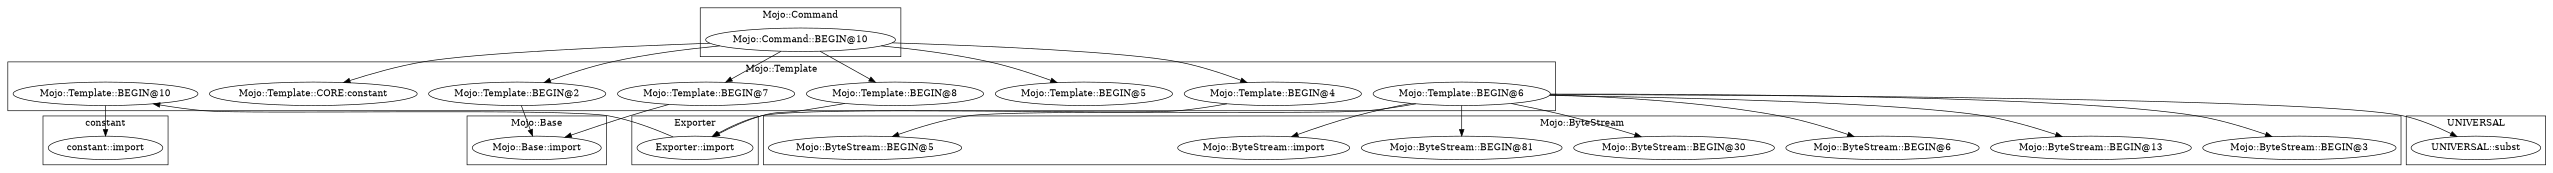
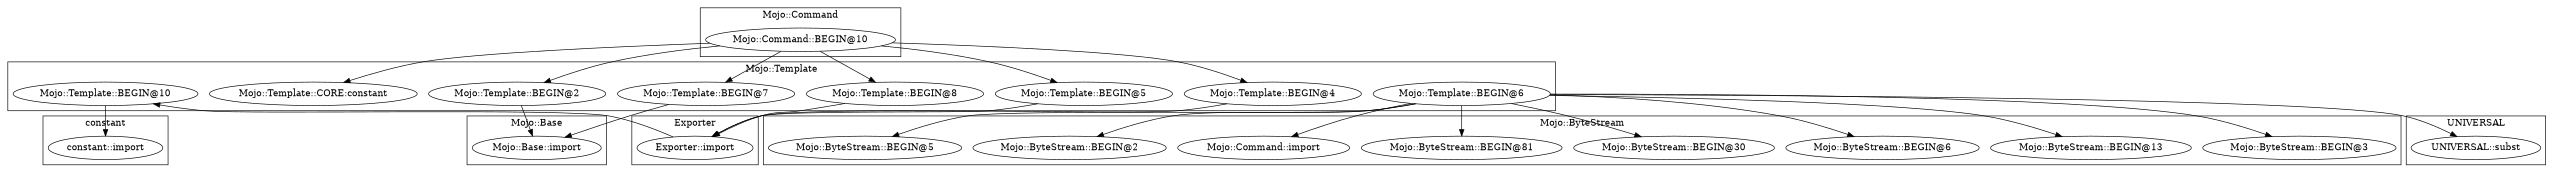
edge "Mojo::Template::BEGIN@5" -> "Exporter::import": added
node "Mojo::ByteStream::BEGIN@2": added
node "Mojo::ByteStream::import": label "Mojo::ByteStream::import" -> "Mojo::Command::import"
